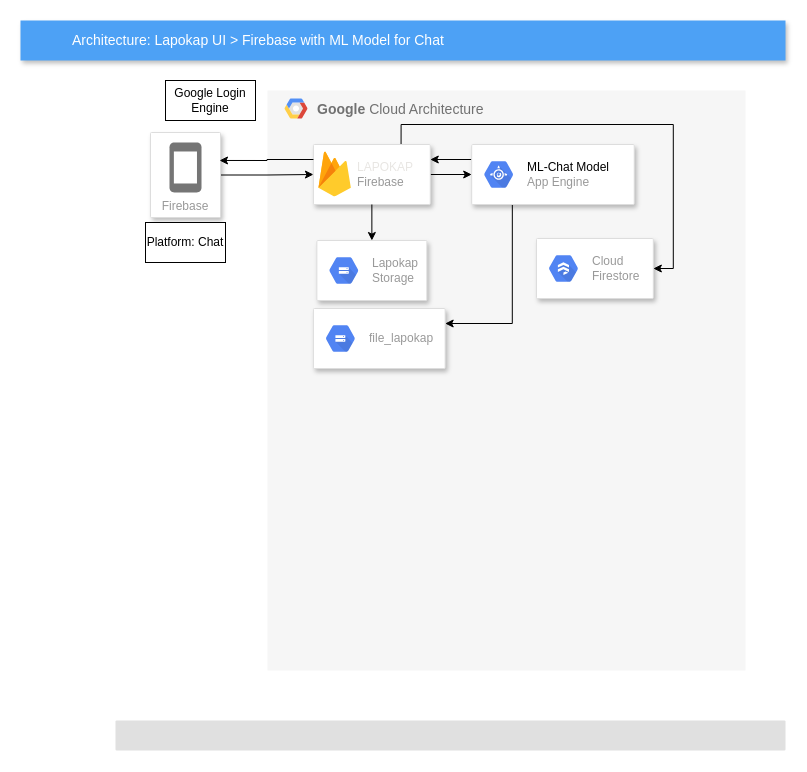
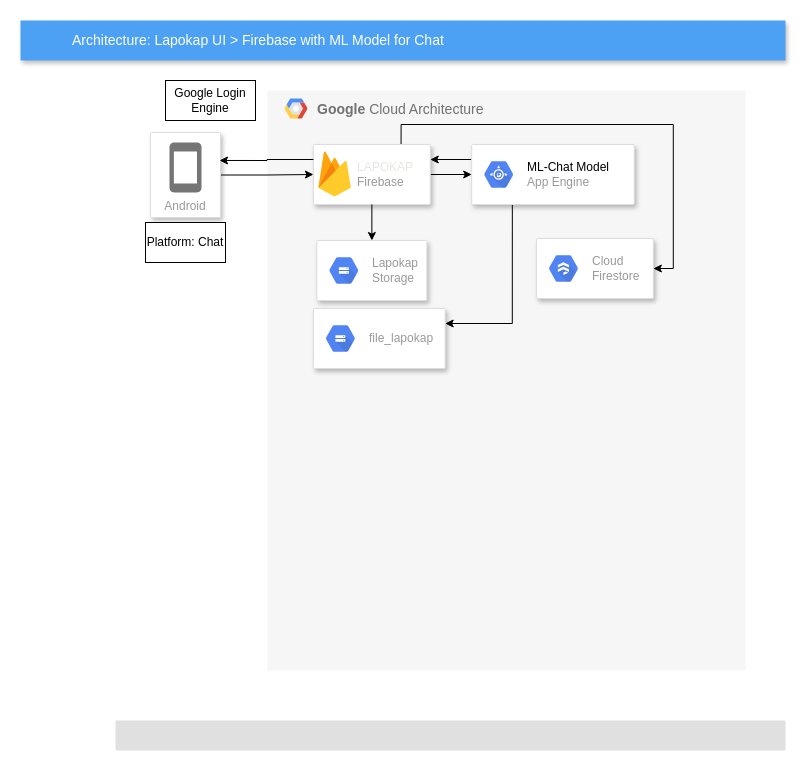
node "Firebase": label "Firebase" -> "Android"
